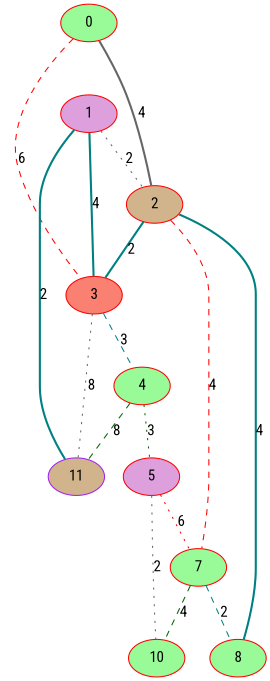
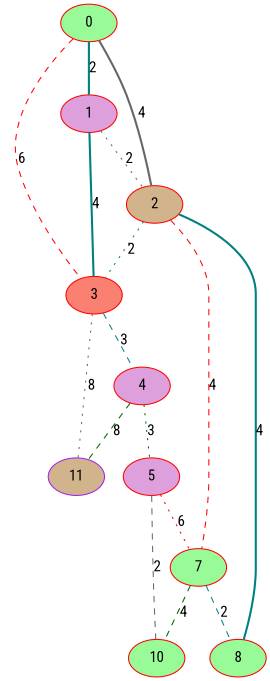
edge "2" -- "3": style bold -> dotted
edge "1" -- "11": now "1" -- "0"
node "4": fillcolor palegreen -> plum
edge "5" -- "10": style dotted -> dashed
